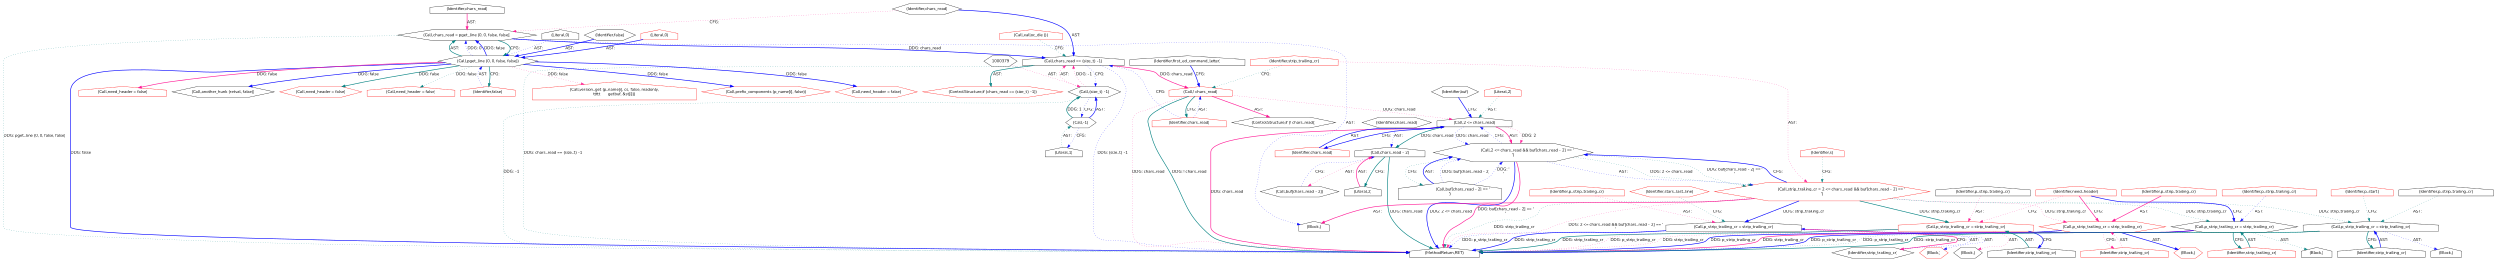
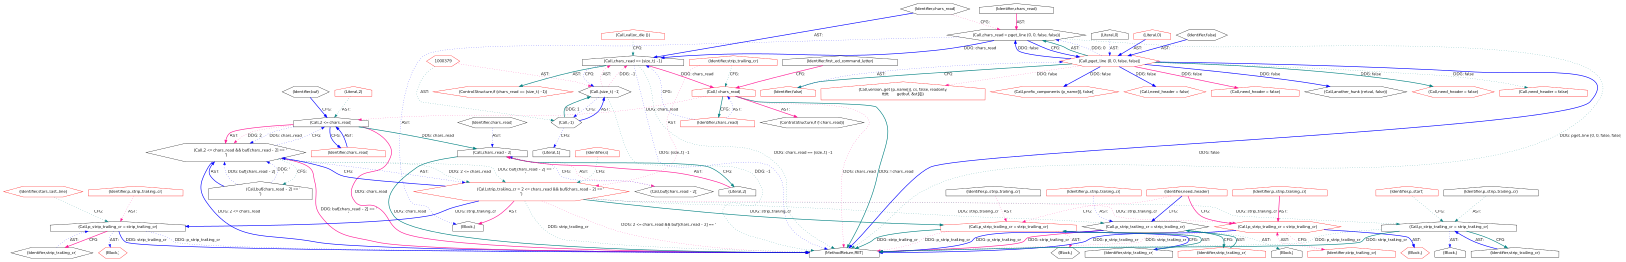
edge "(Call,chars_read = pget_line (0, 0, false, false))" -> "(Call,pget_line (0, 0, false, false))": color teal -> blue
node "(Call,pget_line (0, 0, false, false))": color black -> red
node "1000379": color black -> red
edge "(Identifier,first_ed_command_letter)" -> "(Call,! chars_read)": color blue -> deeppink
edge "(Literal,1)" -> "(Call,-1)": now "1000379" -> "(Call,-1)"
